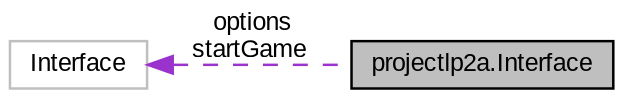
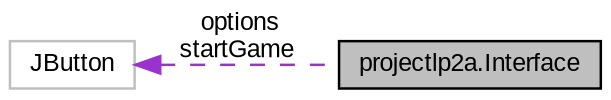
node "Interface": label "Interface" -> "JButton"
